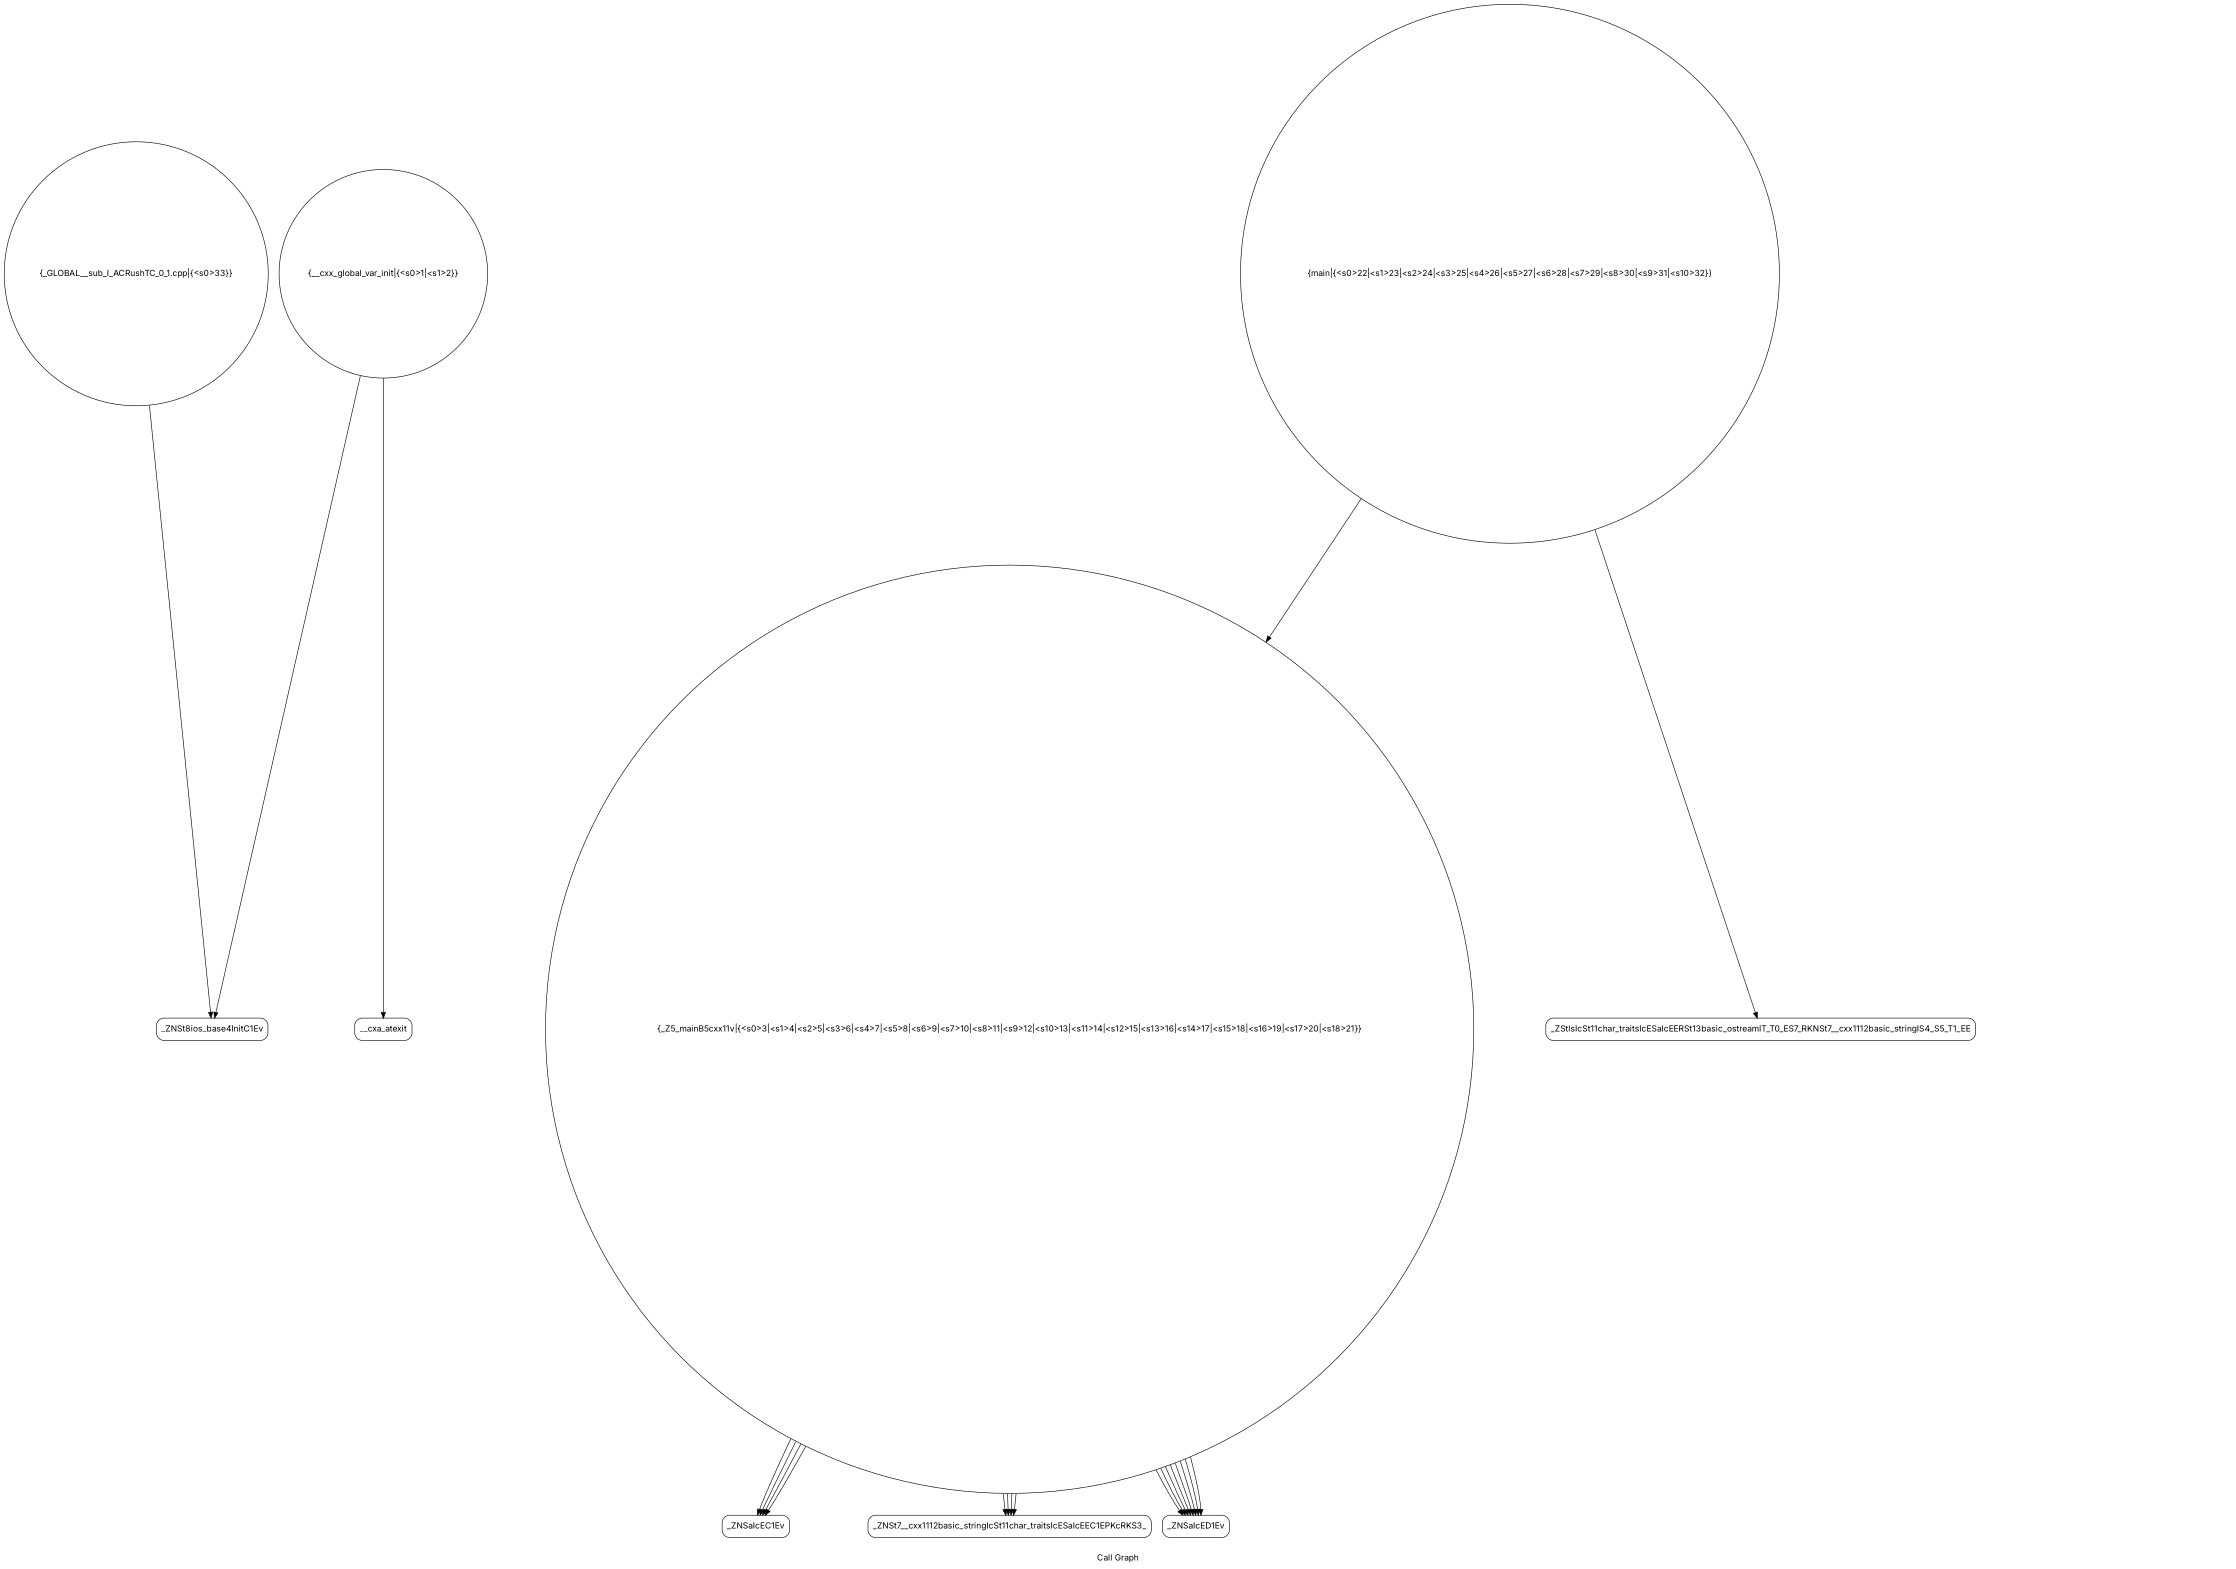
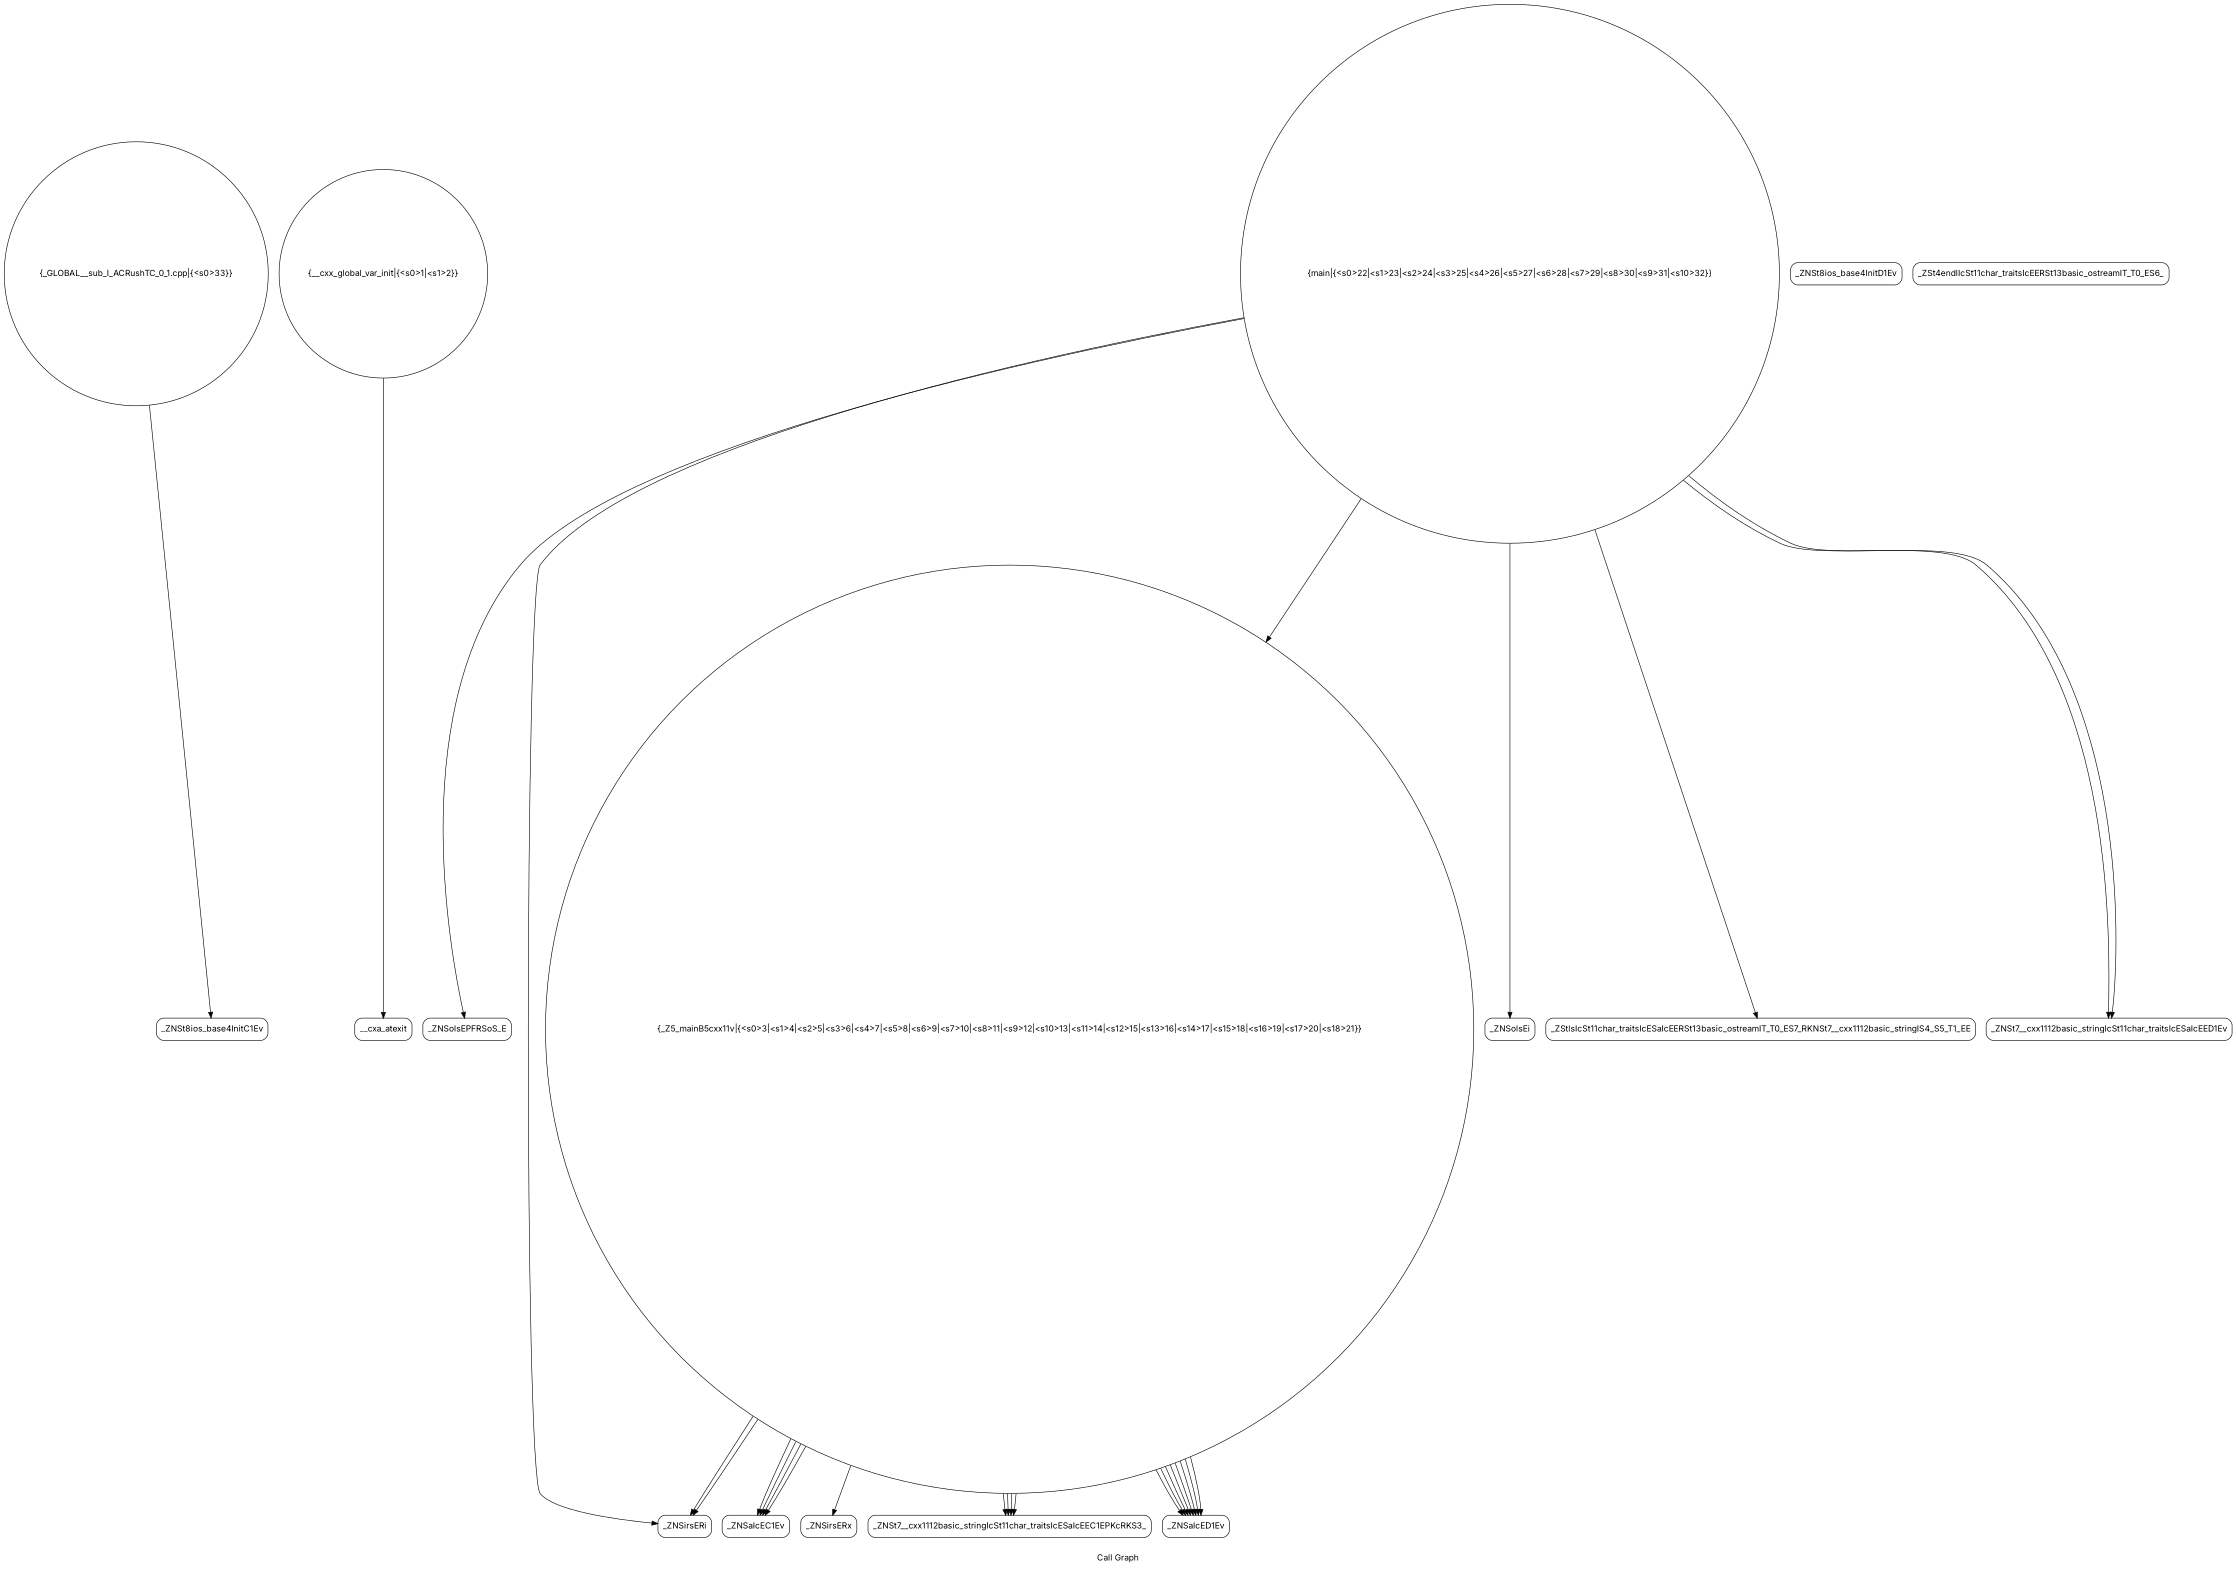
node "_ZNSt8ios_base4InitD1Ev": added
node "_ZSt4endlIcSt11char_traitsIcEERSt13basic_ostreamIT_T0_ES6_": added
edge "{__cxx_global_var_init|{<s0>1|<s1>2}}" -> "_ZNSt8ios_base4InitC1Ev": removed
node "_ZNSolsEPFRSoS_E": added
node "_ZNSolsEi": added
node "_ZNSt7__cxx1112basic_stringIcSt11char_traitsIcESaIcEED1Ev": added
node "_ZNSirsERi": added
node "_ZNSirsERx": added
